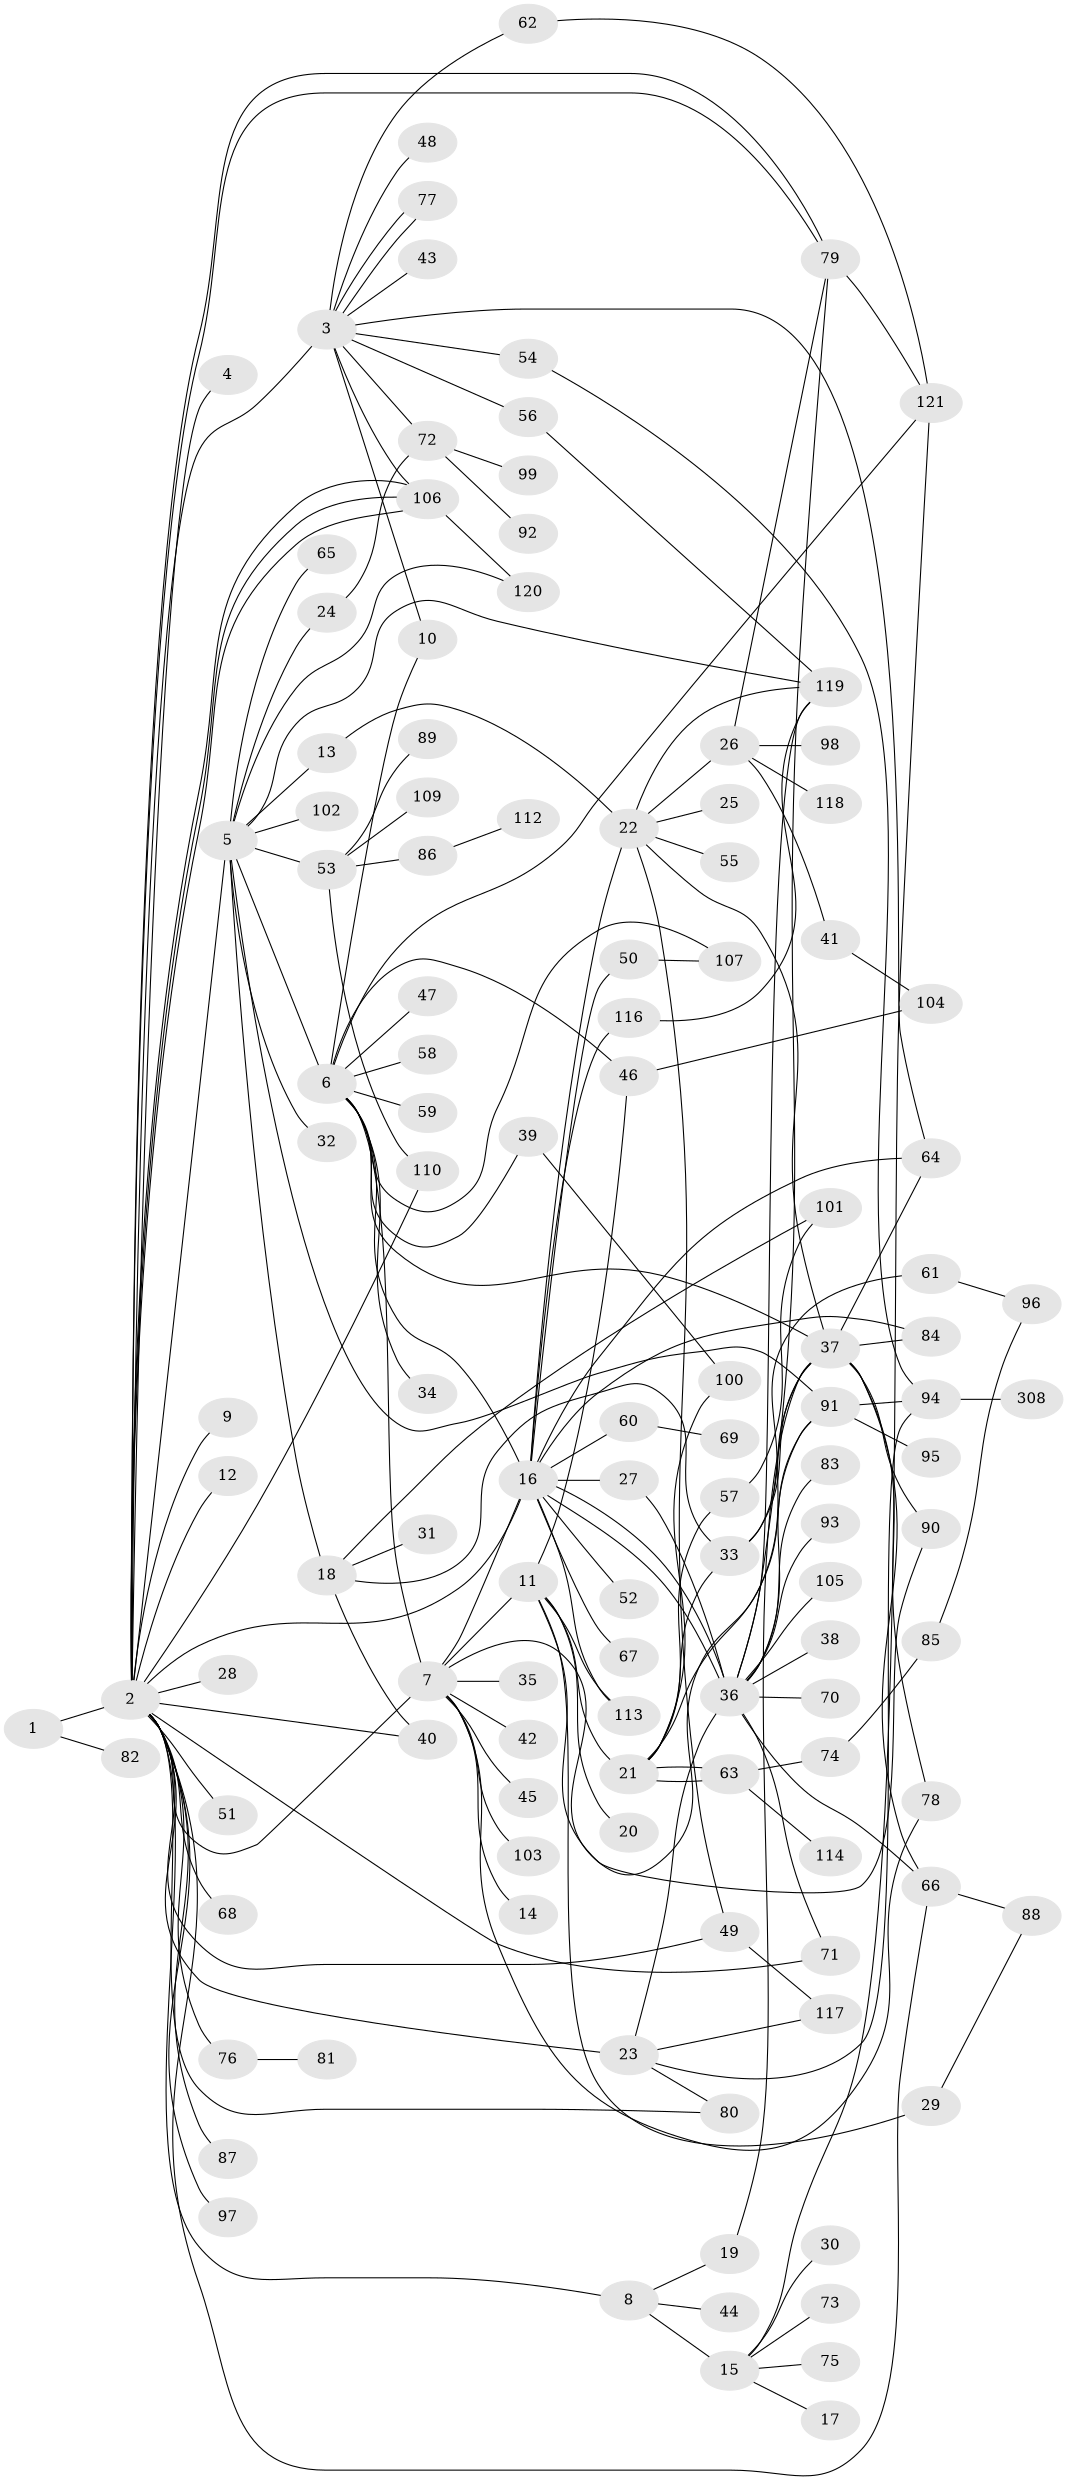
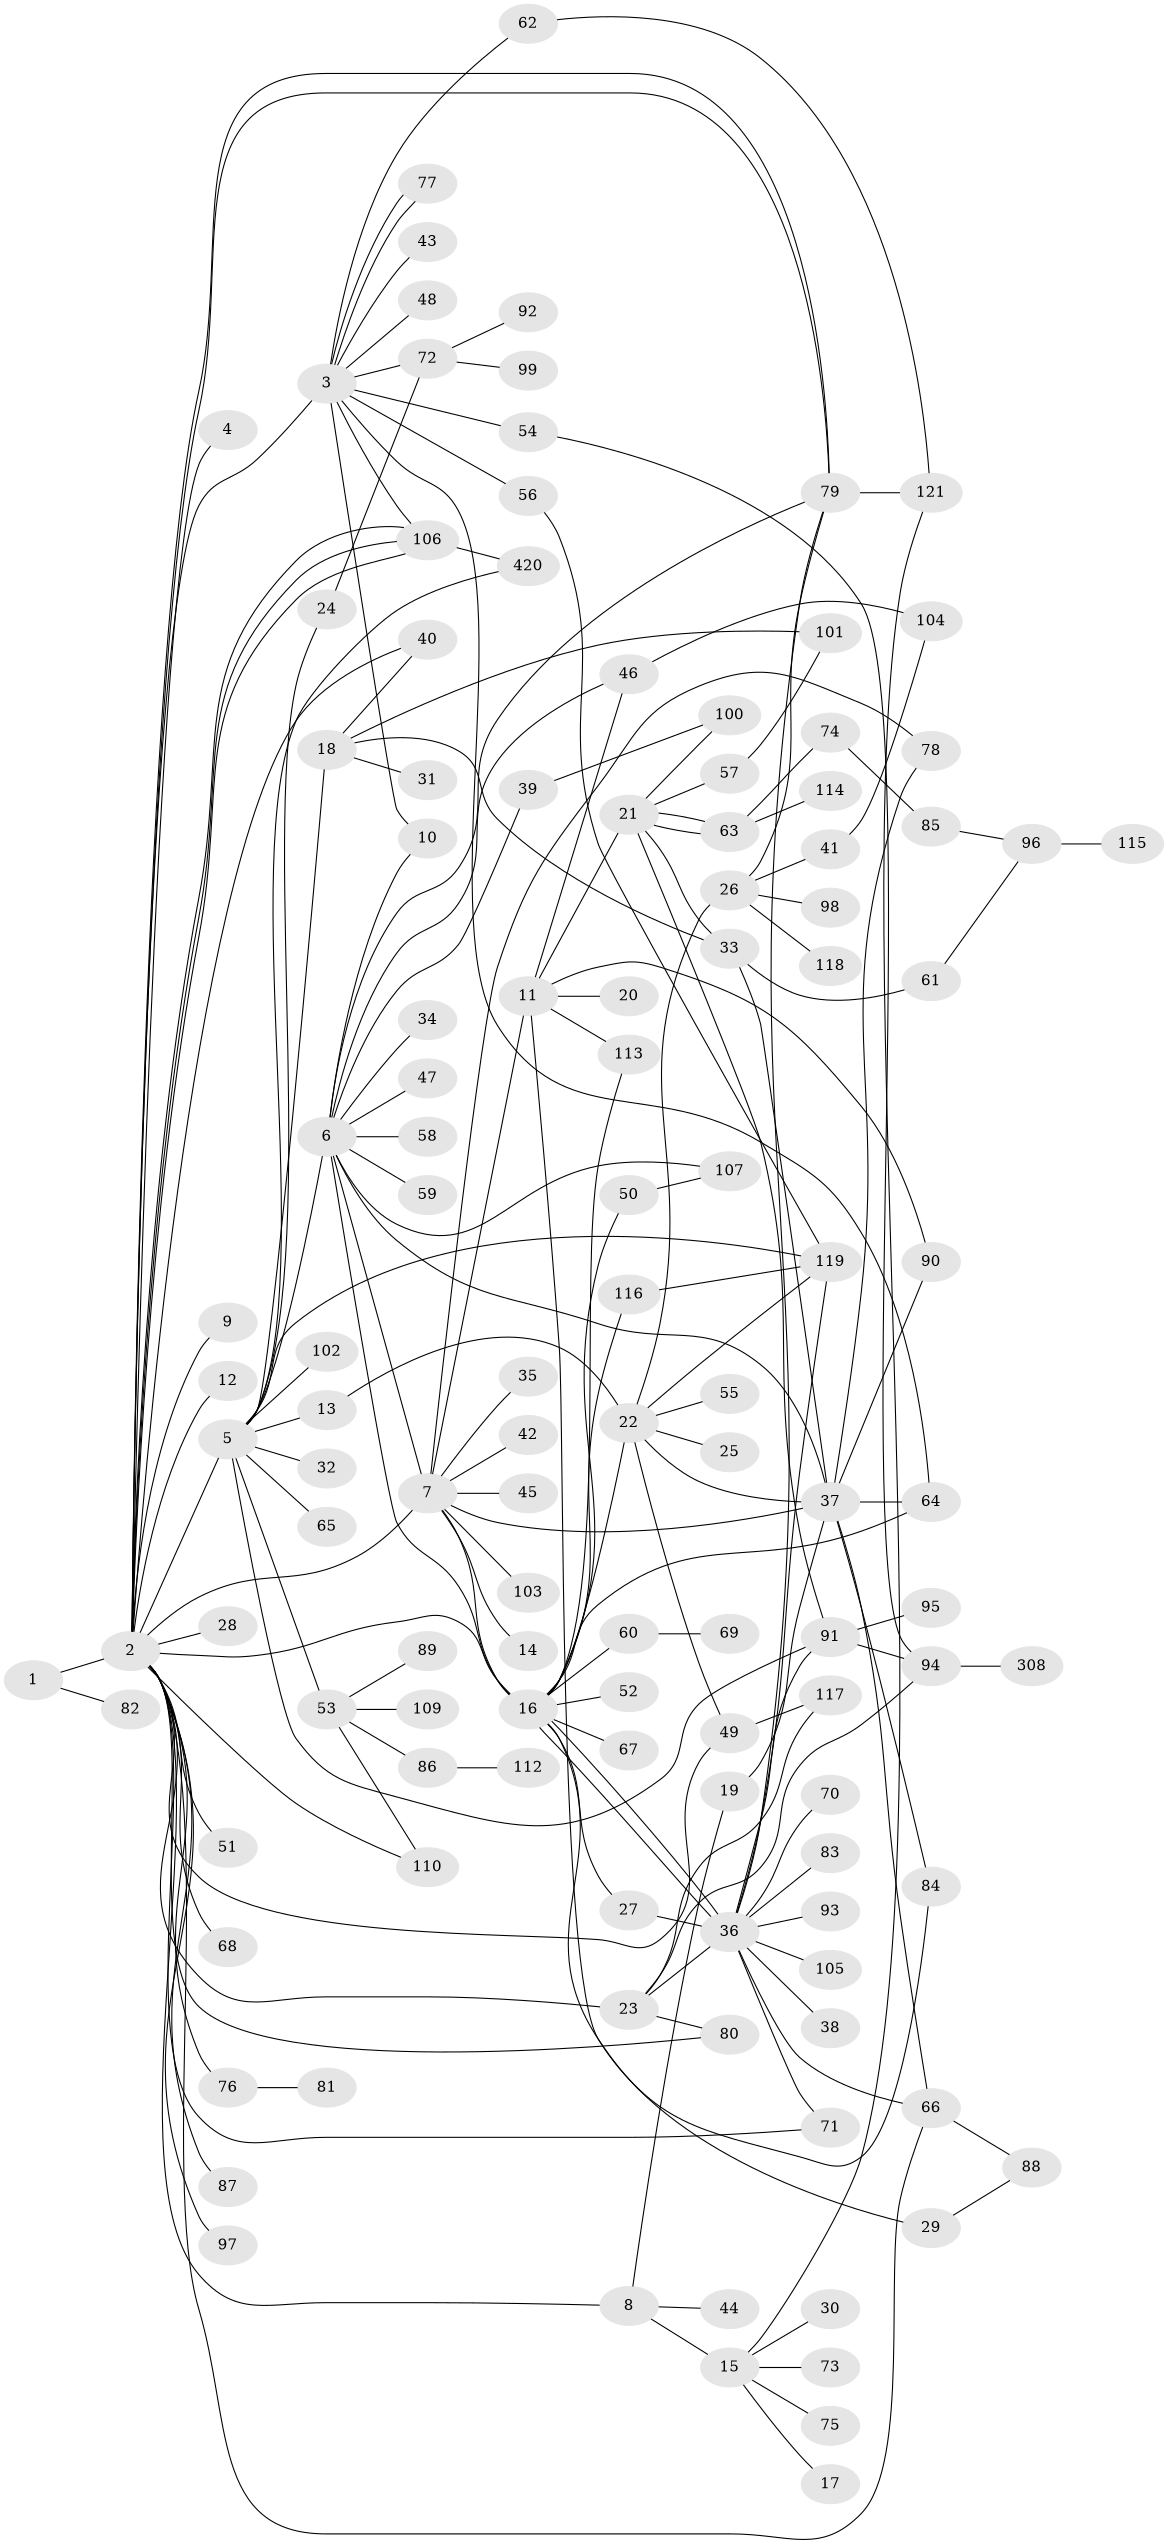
node "120": label "120" -> "420"
edge "121" -- "6": now "79" -- "6"
node "115": added
